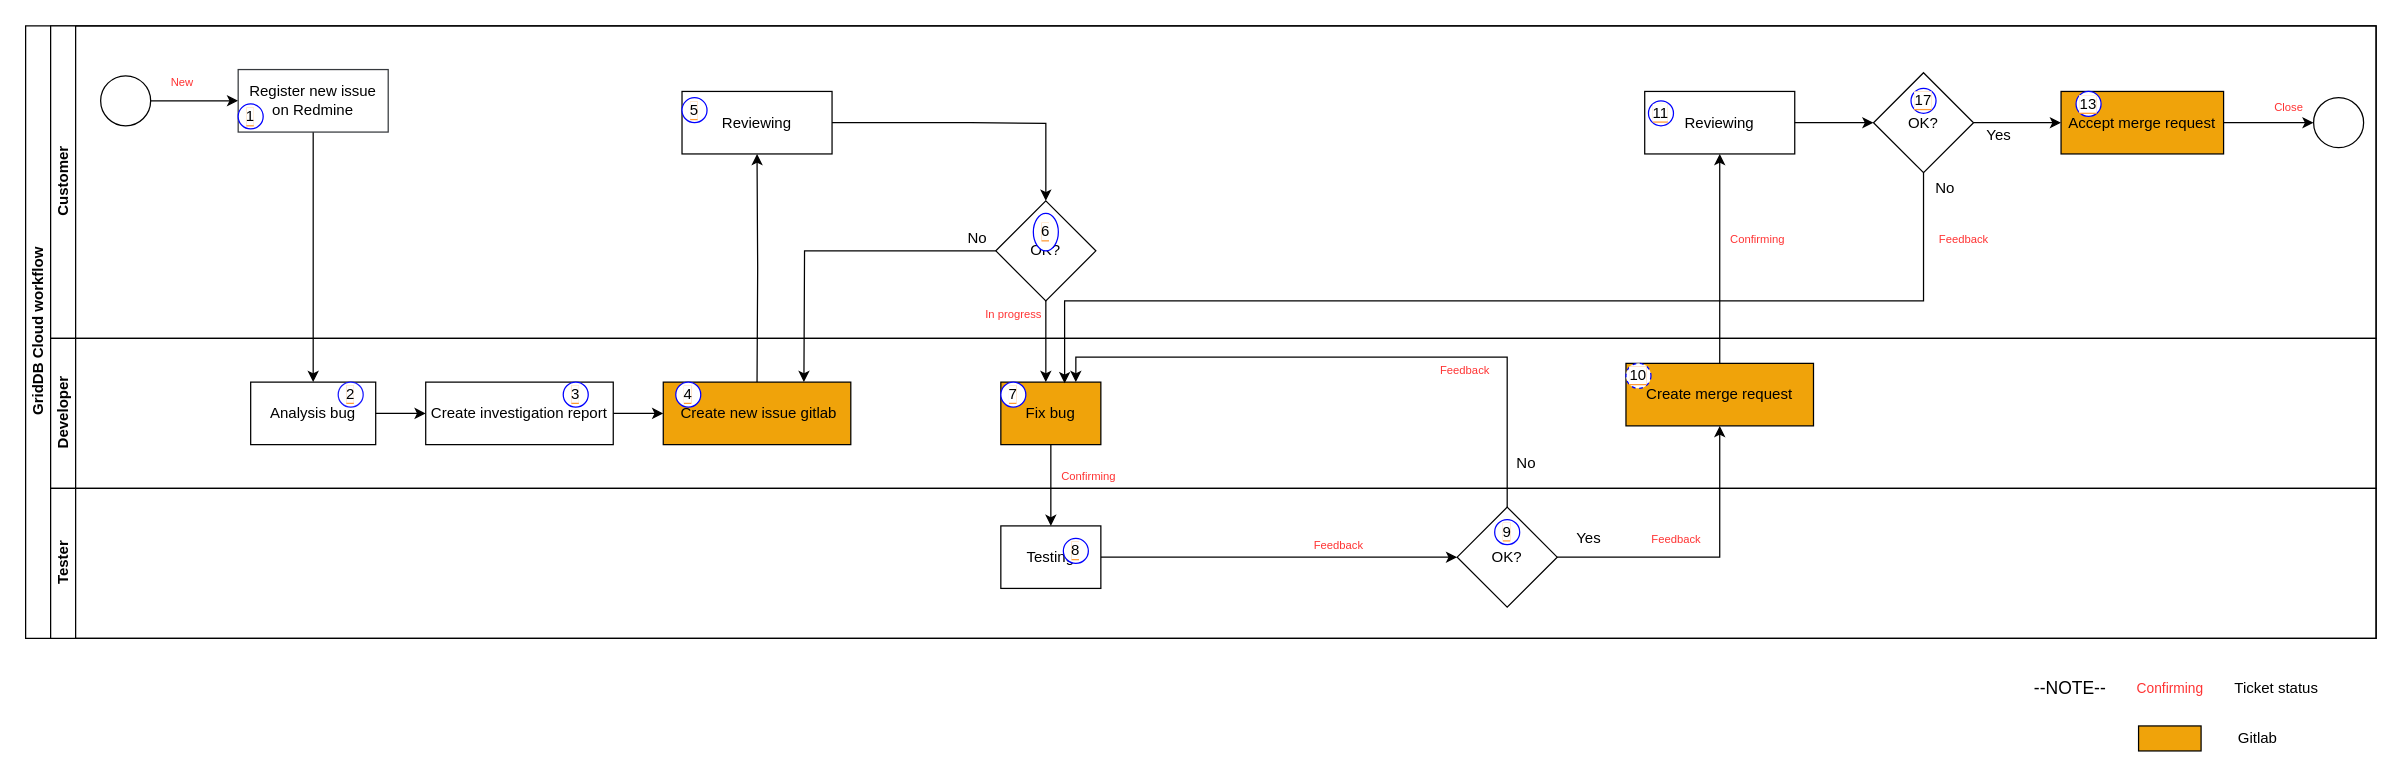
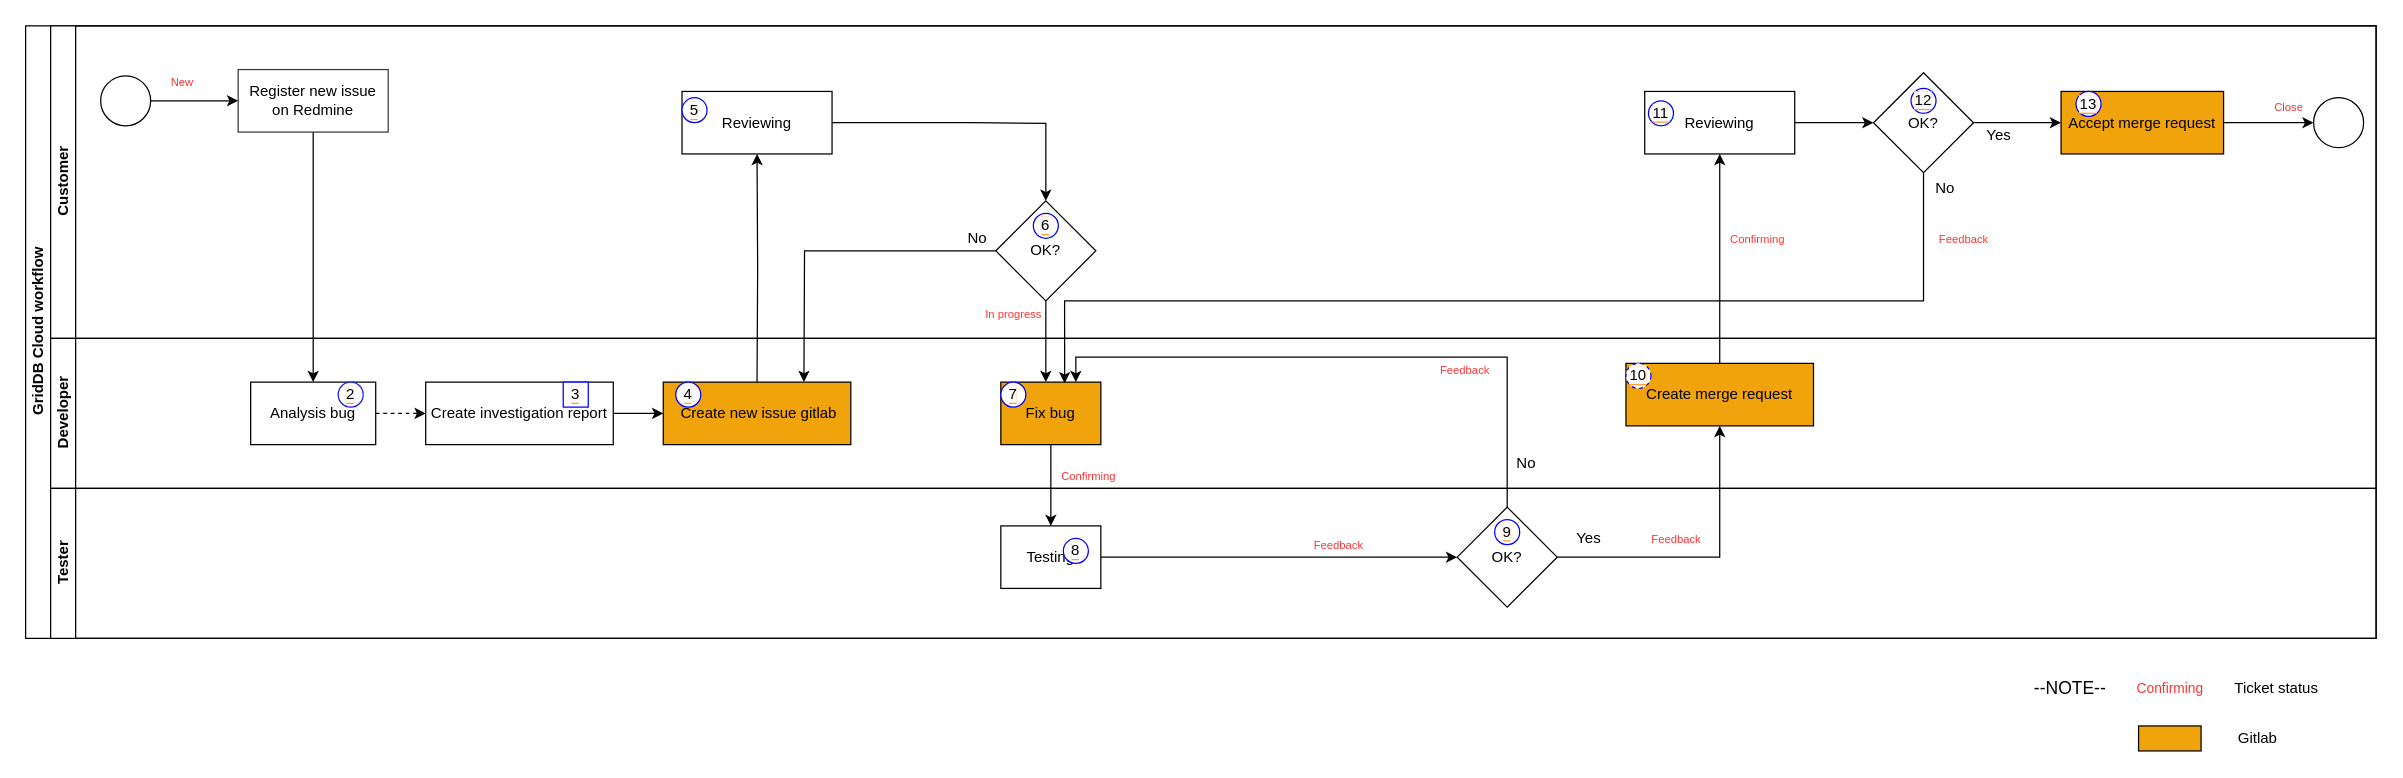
node "17": label "17" -> "12"
node "1": removed
node "6": size 25x38 -> 25x25
node "3": shape ellipse -> rectangle
edge "Analysis bug" -> "Create investigation report": style solid -> dashed
